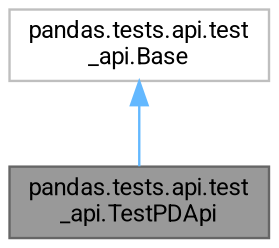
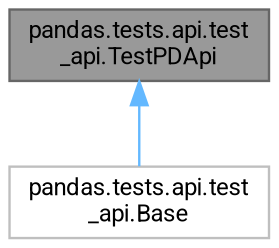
edge "pandas.tests.api.test _api.TestPDApi" -> "pandas.tests.api.test _api.Base": reversed
